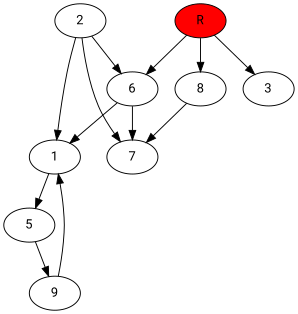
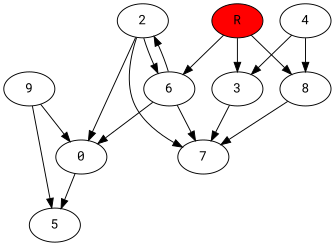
node "4": added
edge "6" -> "2": added
edge "3" -> "7": added
node "1": label "1" -> "0"
edge "5" -> "9": reversed
